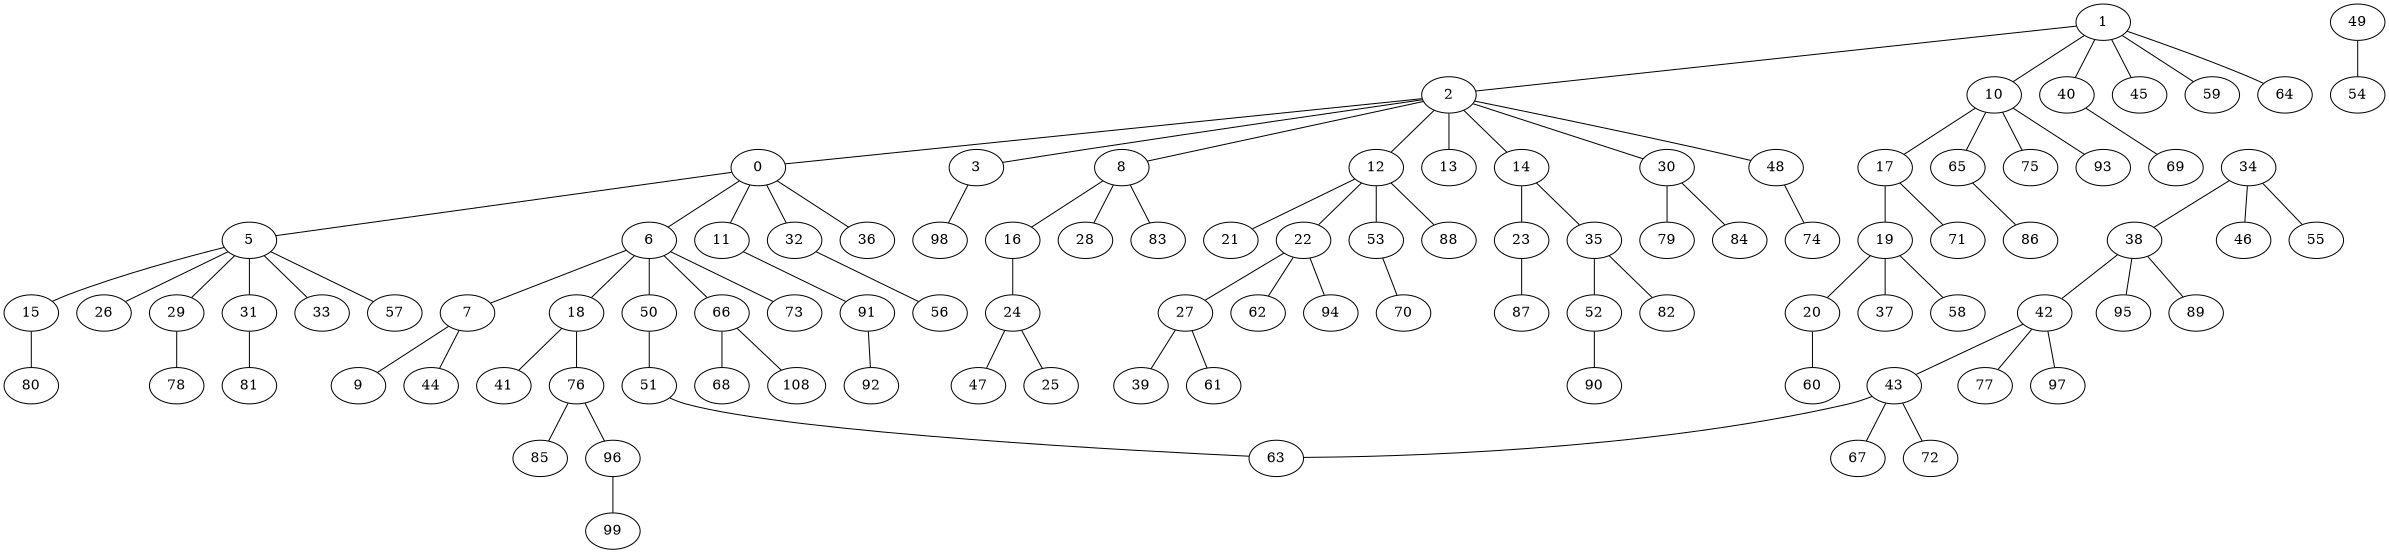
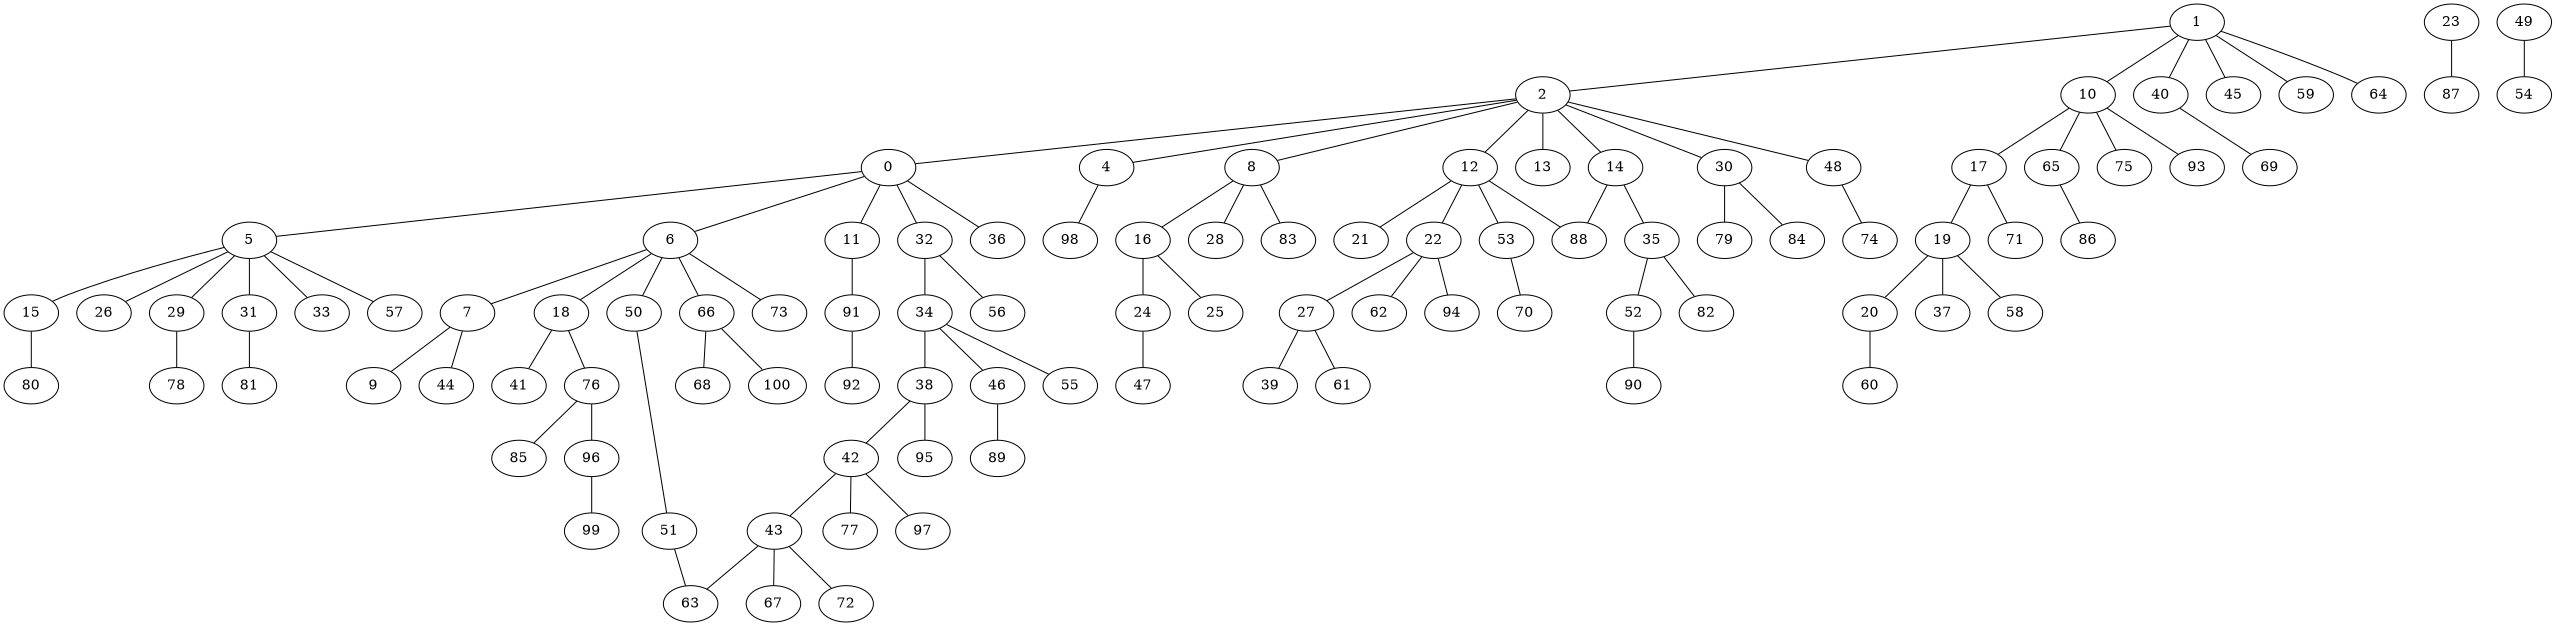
node "3": label "3" -> "4"
edge "14" -- "23": now "14" -- "88"
edge "32" -- "34": added
edge "38" -- "89": now "46" -- "89"
edge "24" -- "25": now "16" -- "25"
node "108": label "108" -> "100"
